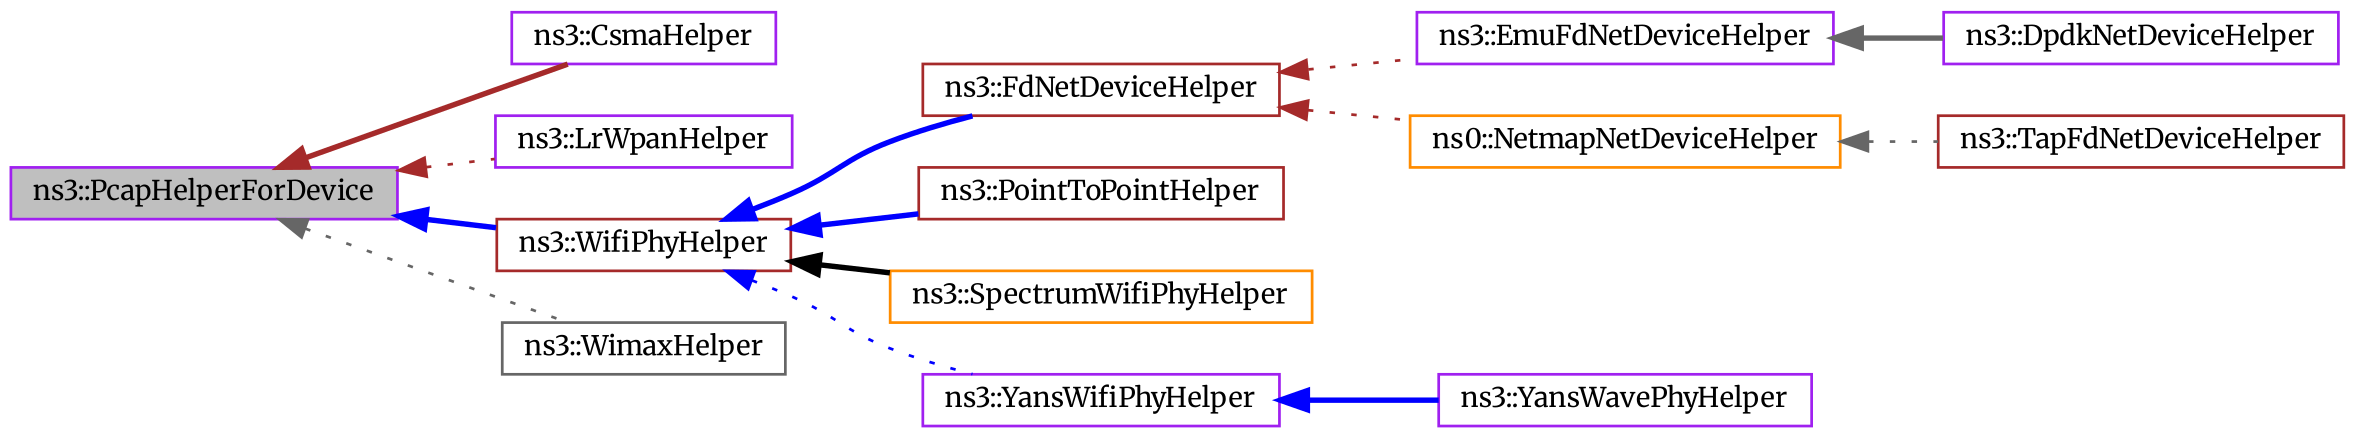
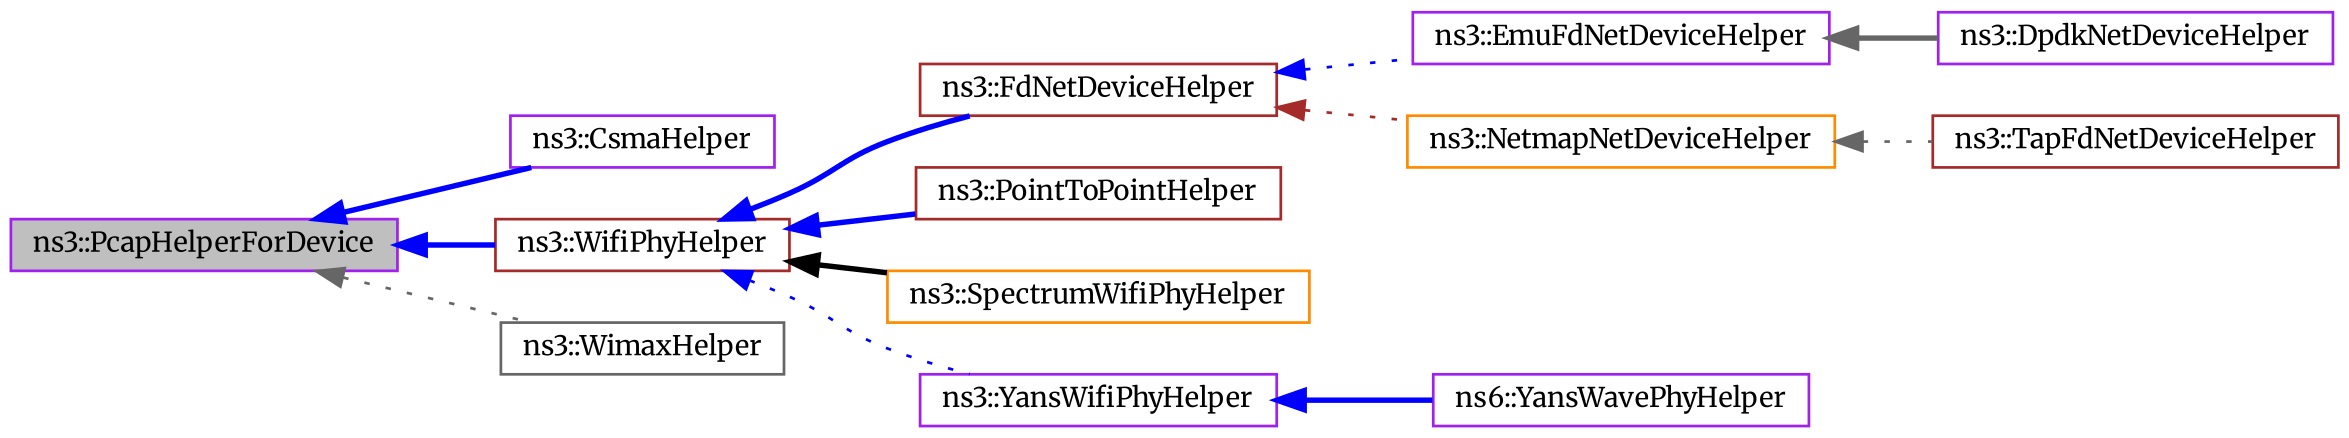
edge "ns3::EmuFdNetDeviceHelper" -> "ns3::FdNetDeviceHelper": color brown -> blue
edge "ns3::CsmaHelper" -> "ns3::PcapHelperForDevice": color brown -> blue
node "ns3::LrWpanHelper": removed
node "ns0::NetmapNetDeviceHelper": label "ns0::NetmapNetDeviceHelper" -> "ns3::NetmapNetDeviceHelper"
node "ns3::YansWavePhyHelper": label "ns3::YansWavePhyHelper" -> "ns6::YansWavePhyHelper"
